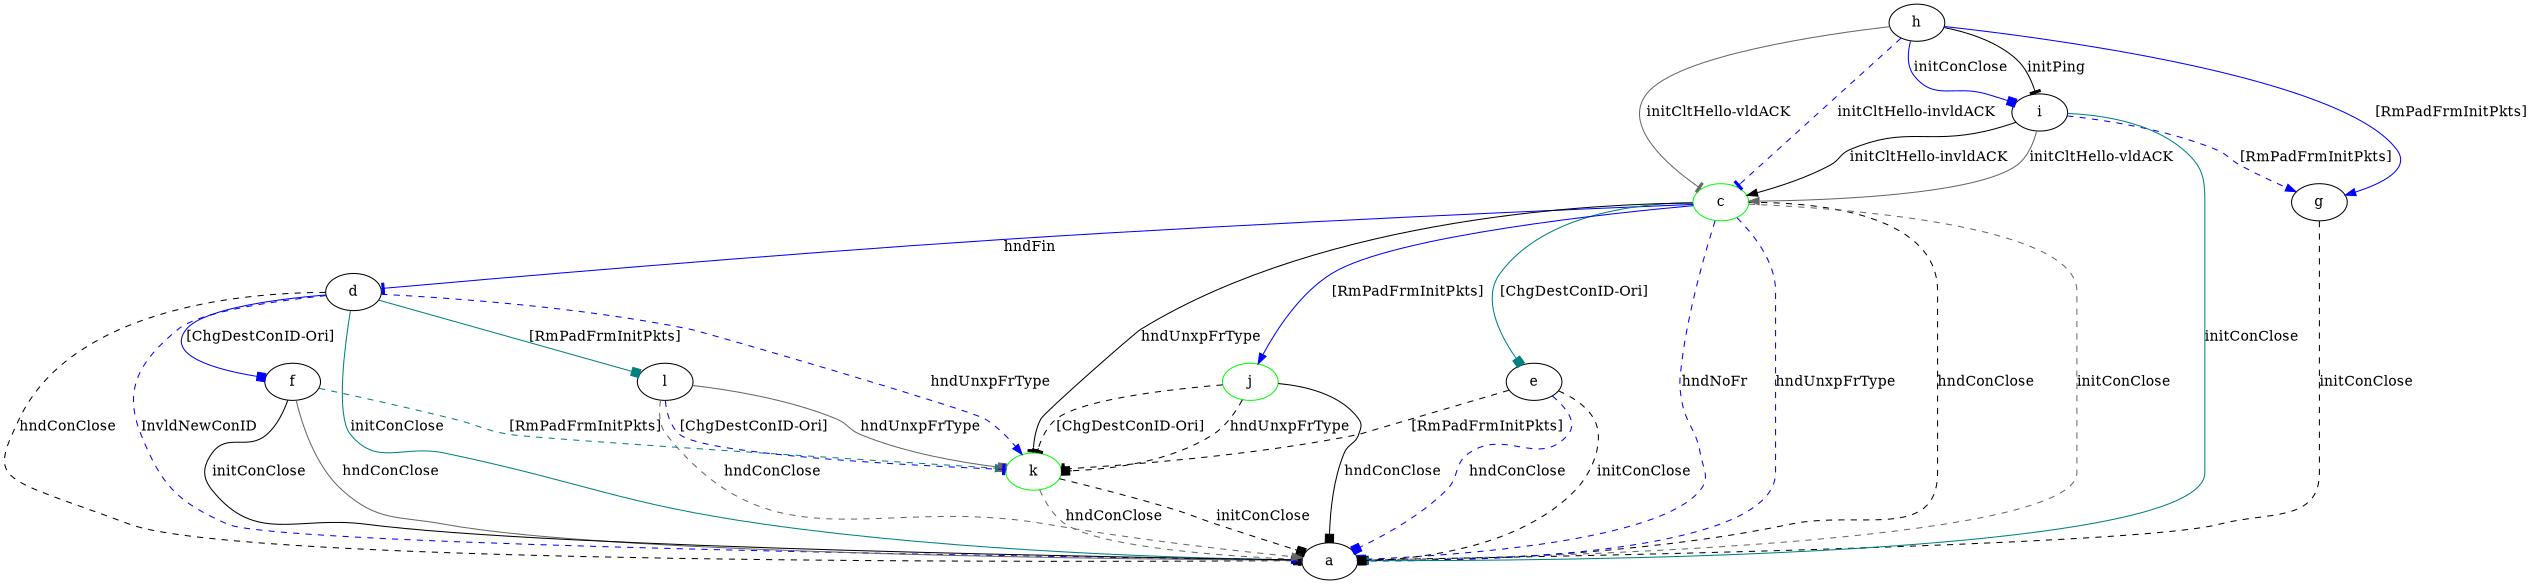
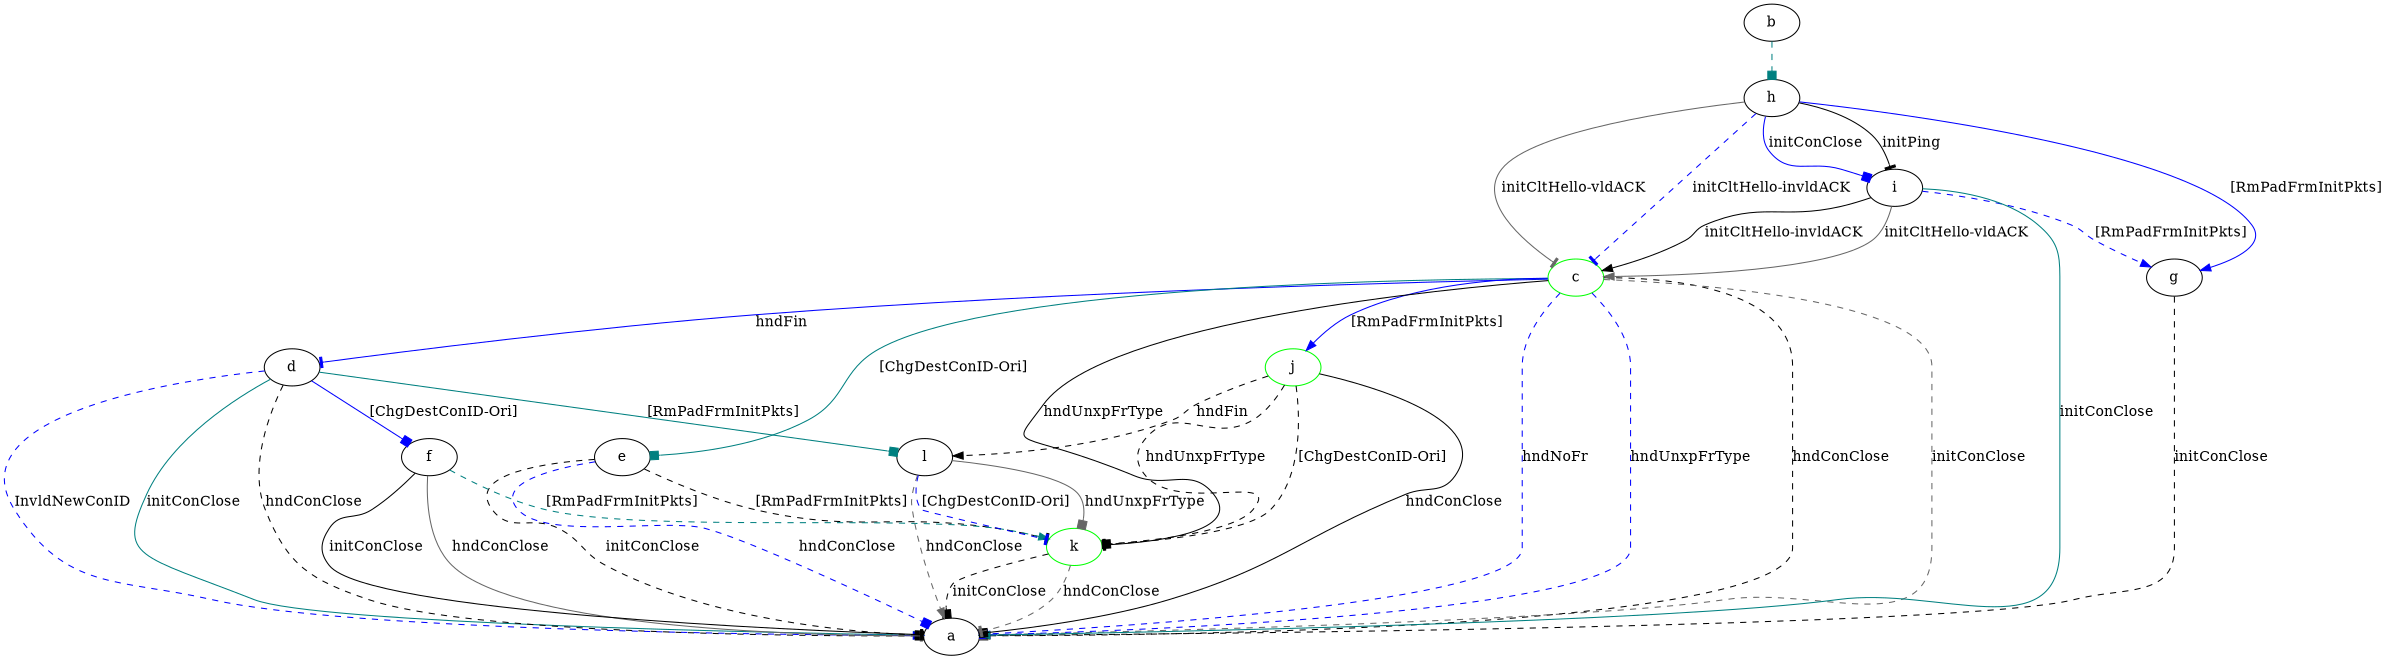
node "b": added
edge "d" -> "k": removed, label "hndUnxpFrType"
edge "j" -> "l": added, label "hndFin"
